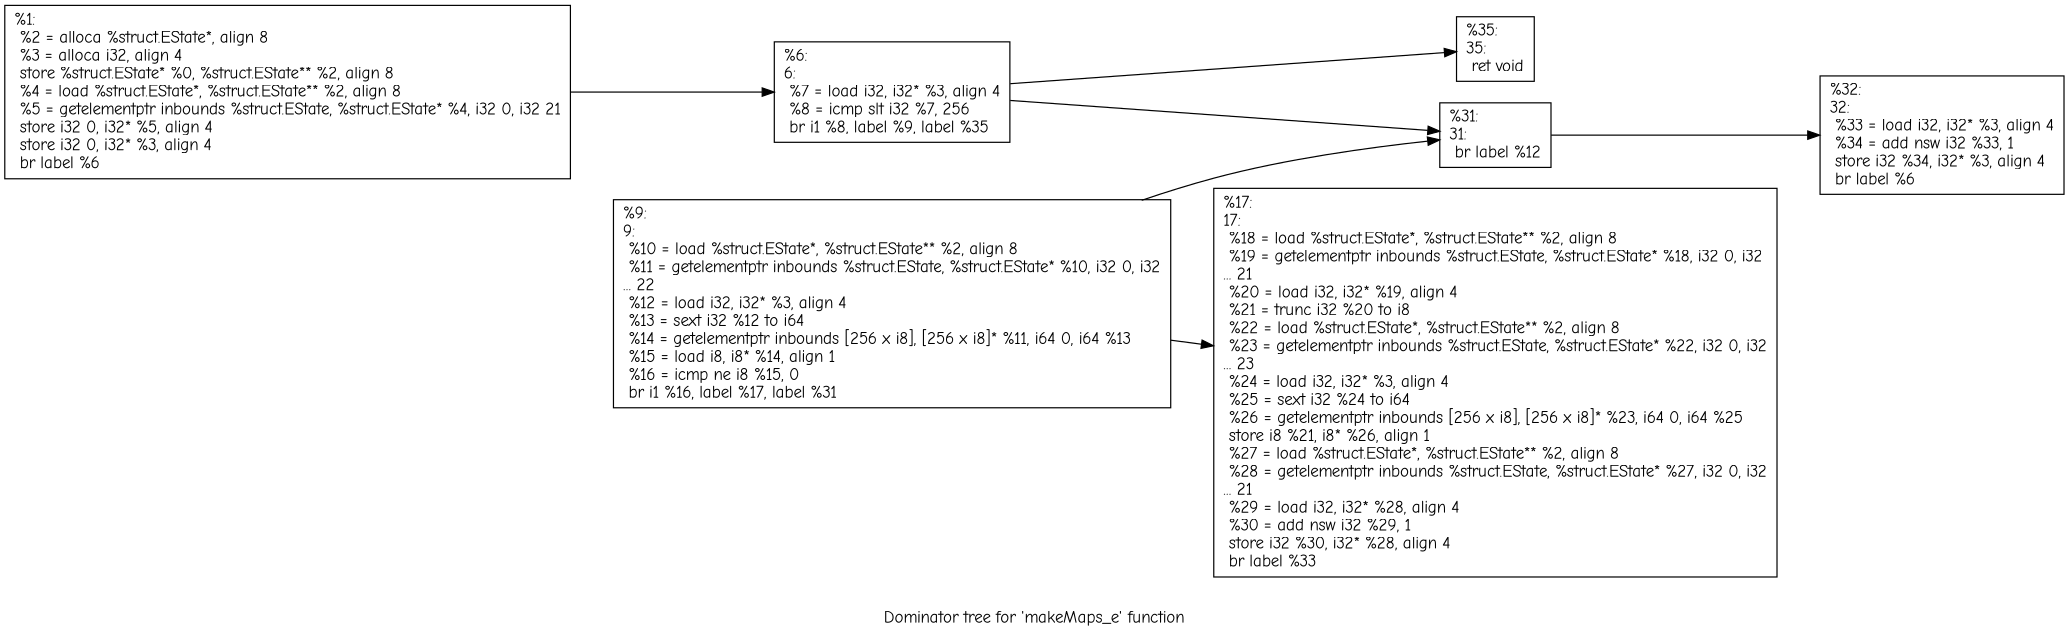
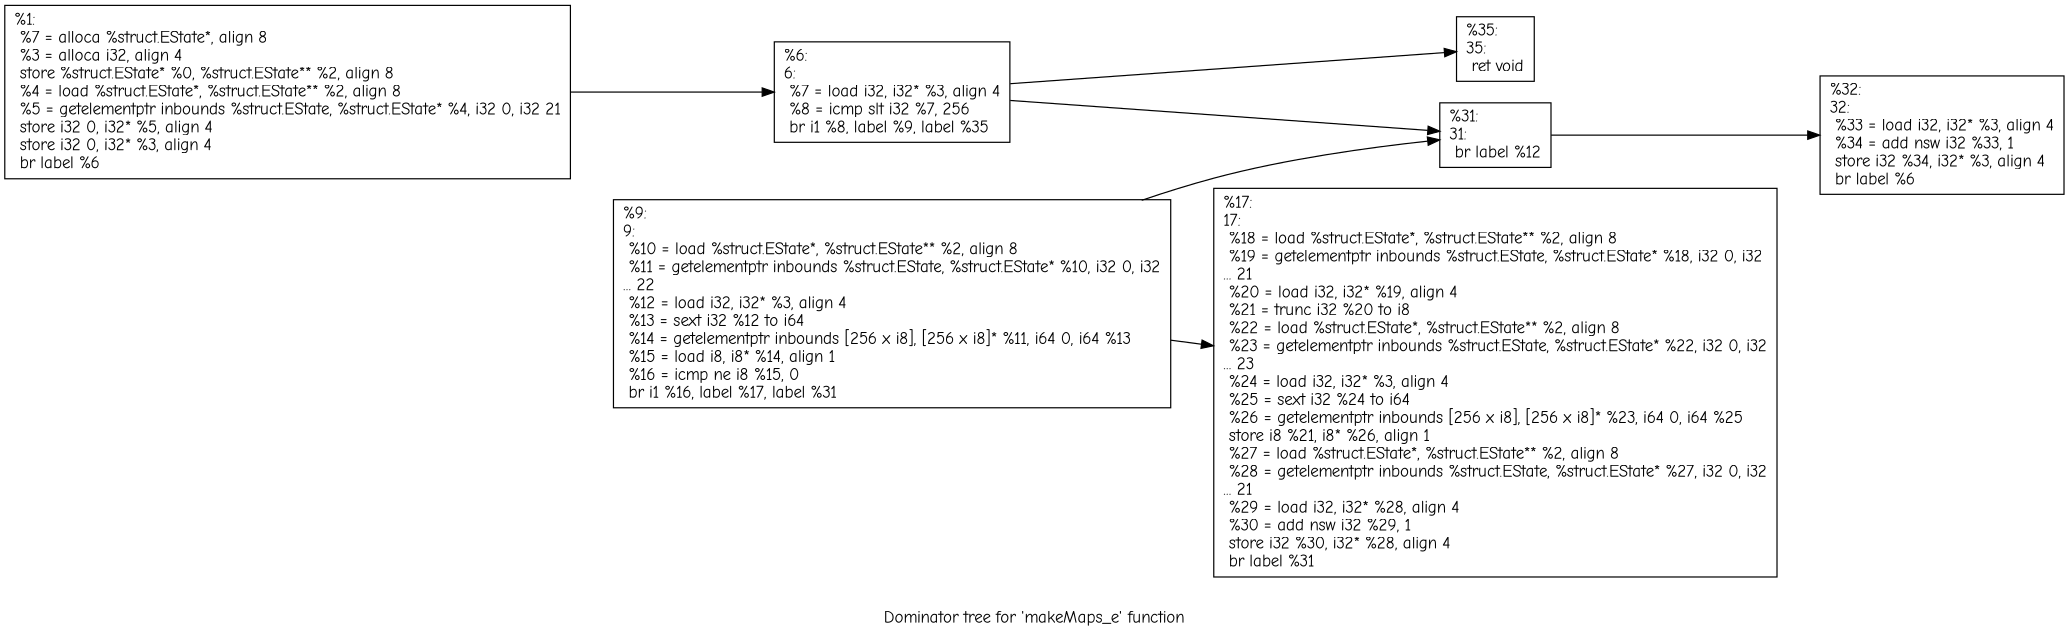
node "%1:": text "%2 = alloca %struct.EState*, align 8" -> "%7 = alloca %struct.EState*, align 8"
node "%17:": text "br label %33" -> "br label %31"
